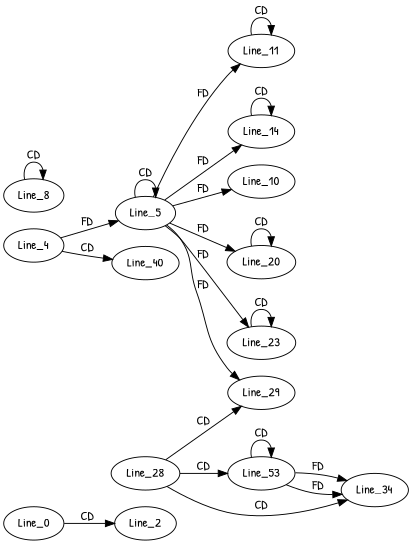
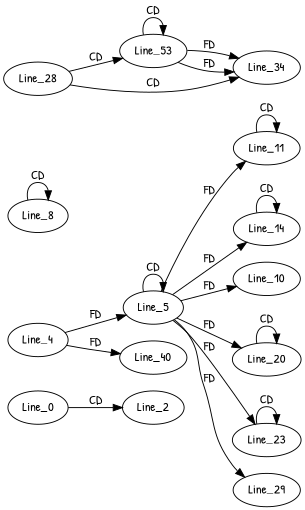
edge "Line_4" -> "Line_40": label "CD" -> "FD"
edge "Line_28" -> "Line_29": removed, label "CD"
